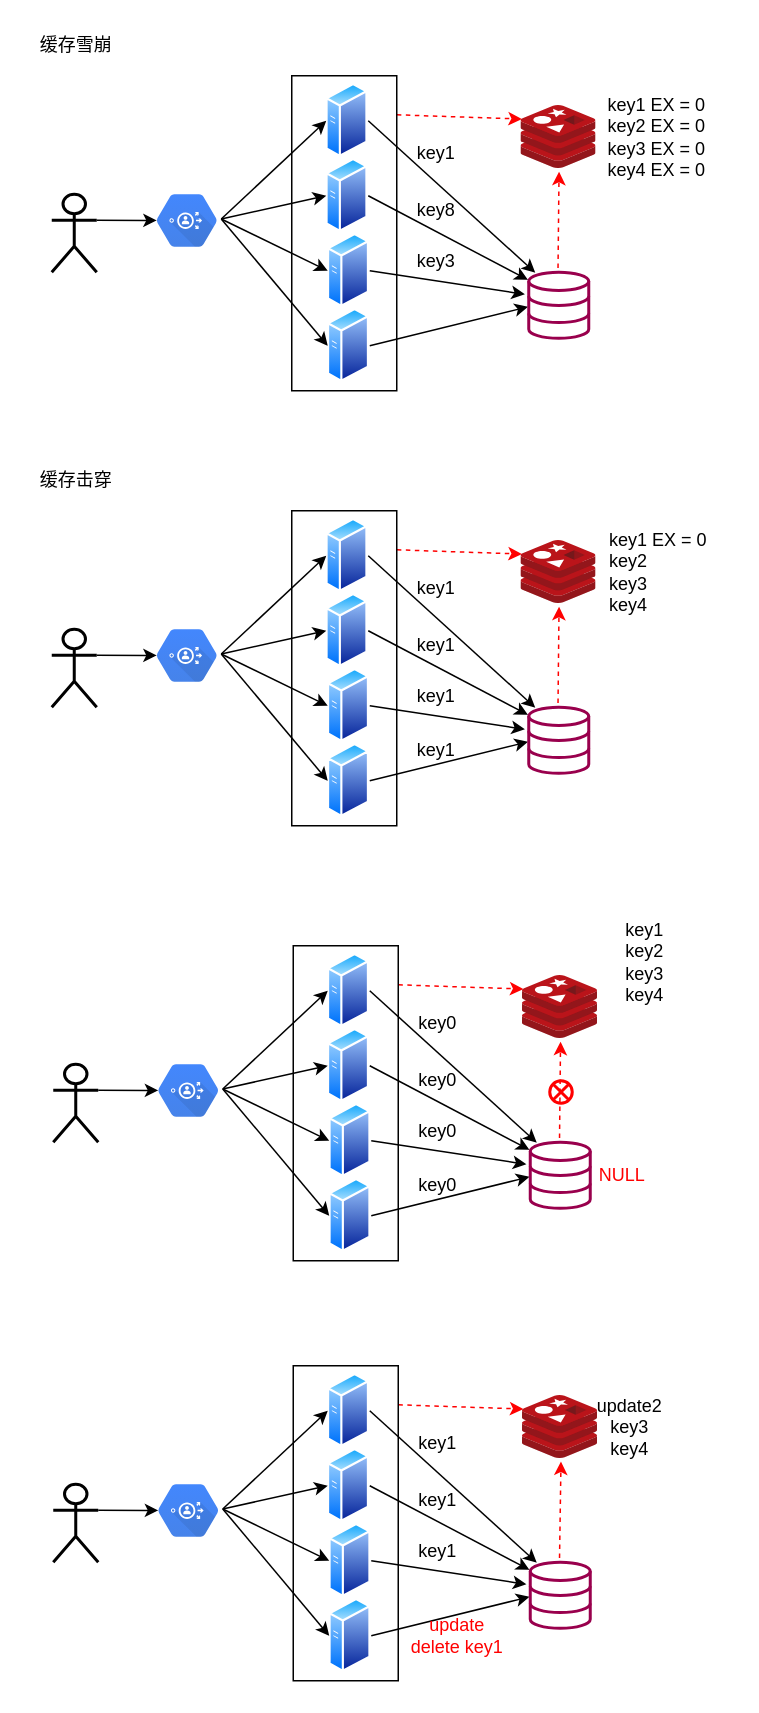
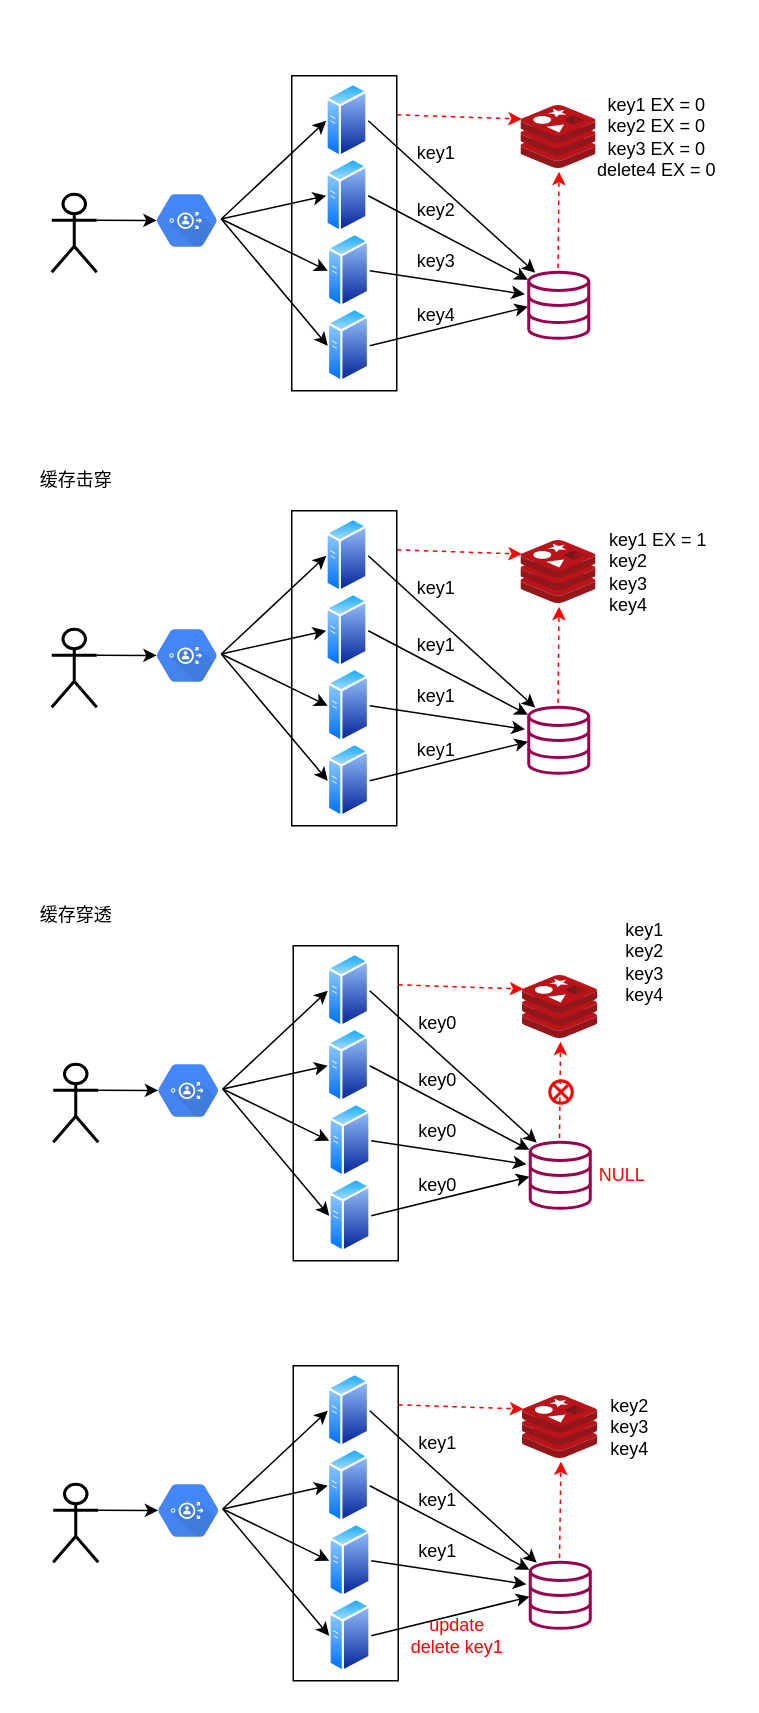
node "缓存雪崩": removed
node "key1 EX = 0 key2 EX = 0 key3 EX = 0 key4 EX = 0": label "key1 EX = 0 key2 EX = 0 key3 EX = 0 key4 EX = 0" -> "key1 EX = 0 key2 EX = 0 key3 EX = 0 delete4 EX = 0"
node "key8": label "key8" -> "key2"
node "key4": added
node "key1 EX = 0 key2 key3 key4": label "key1 EX = 0 key2 key3 key4" -> "key1 EX = 1 key2 key3 key4"
node "缓存穿透": added
node "update2 key3 key4": label "update2 key3 key4" -> "key2 key3 key4"
